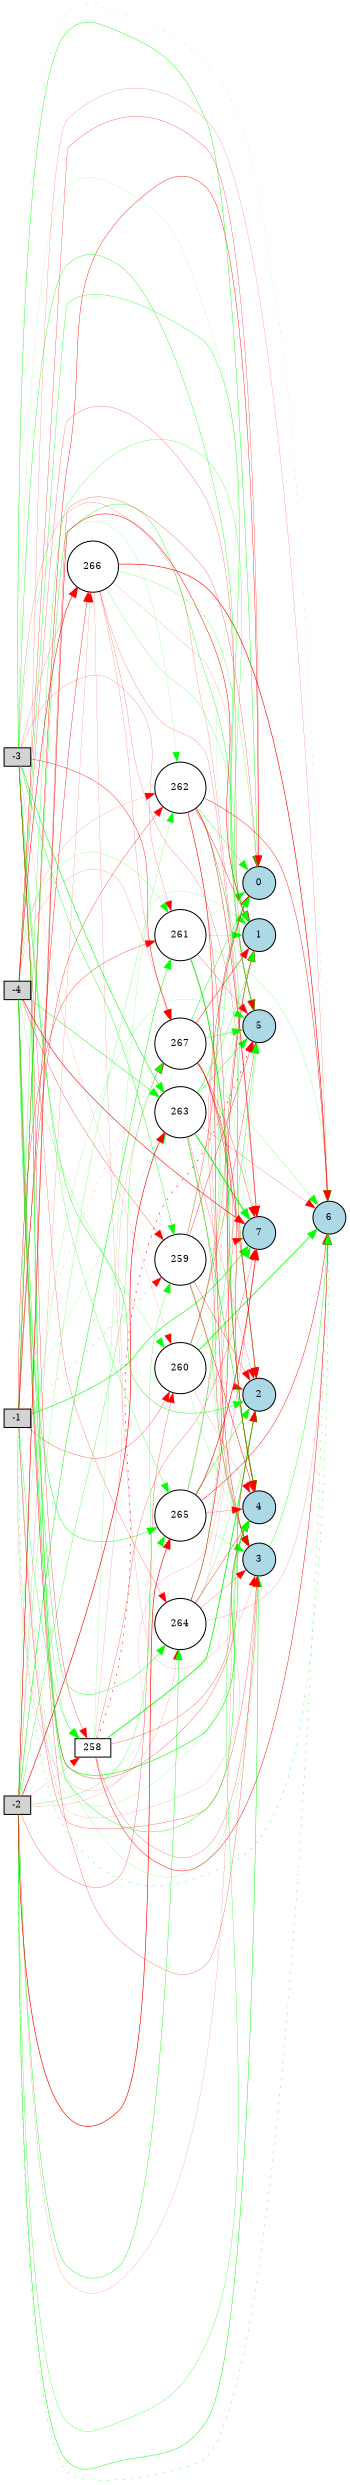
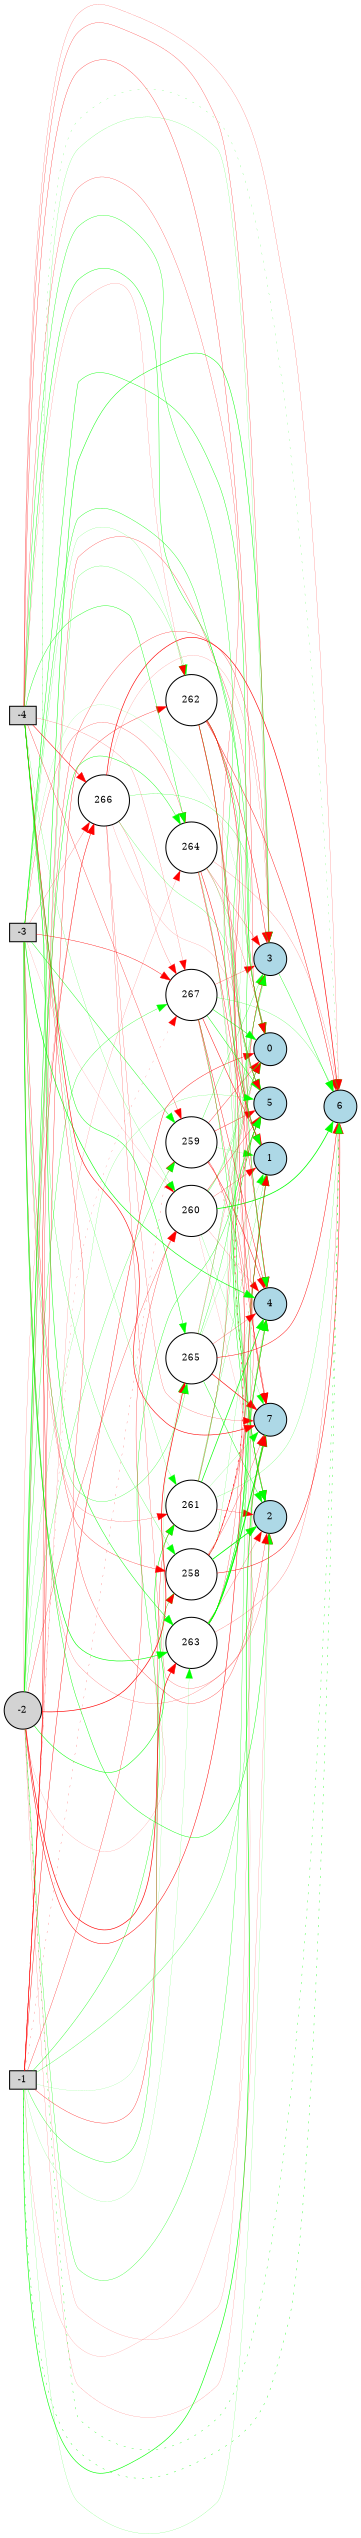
edge "267" -> "2": color red -> green
edge "258" -> "267": now "258" -> "0"
node "258": shape box -> circle
node "-2": shape box -> circle
